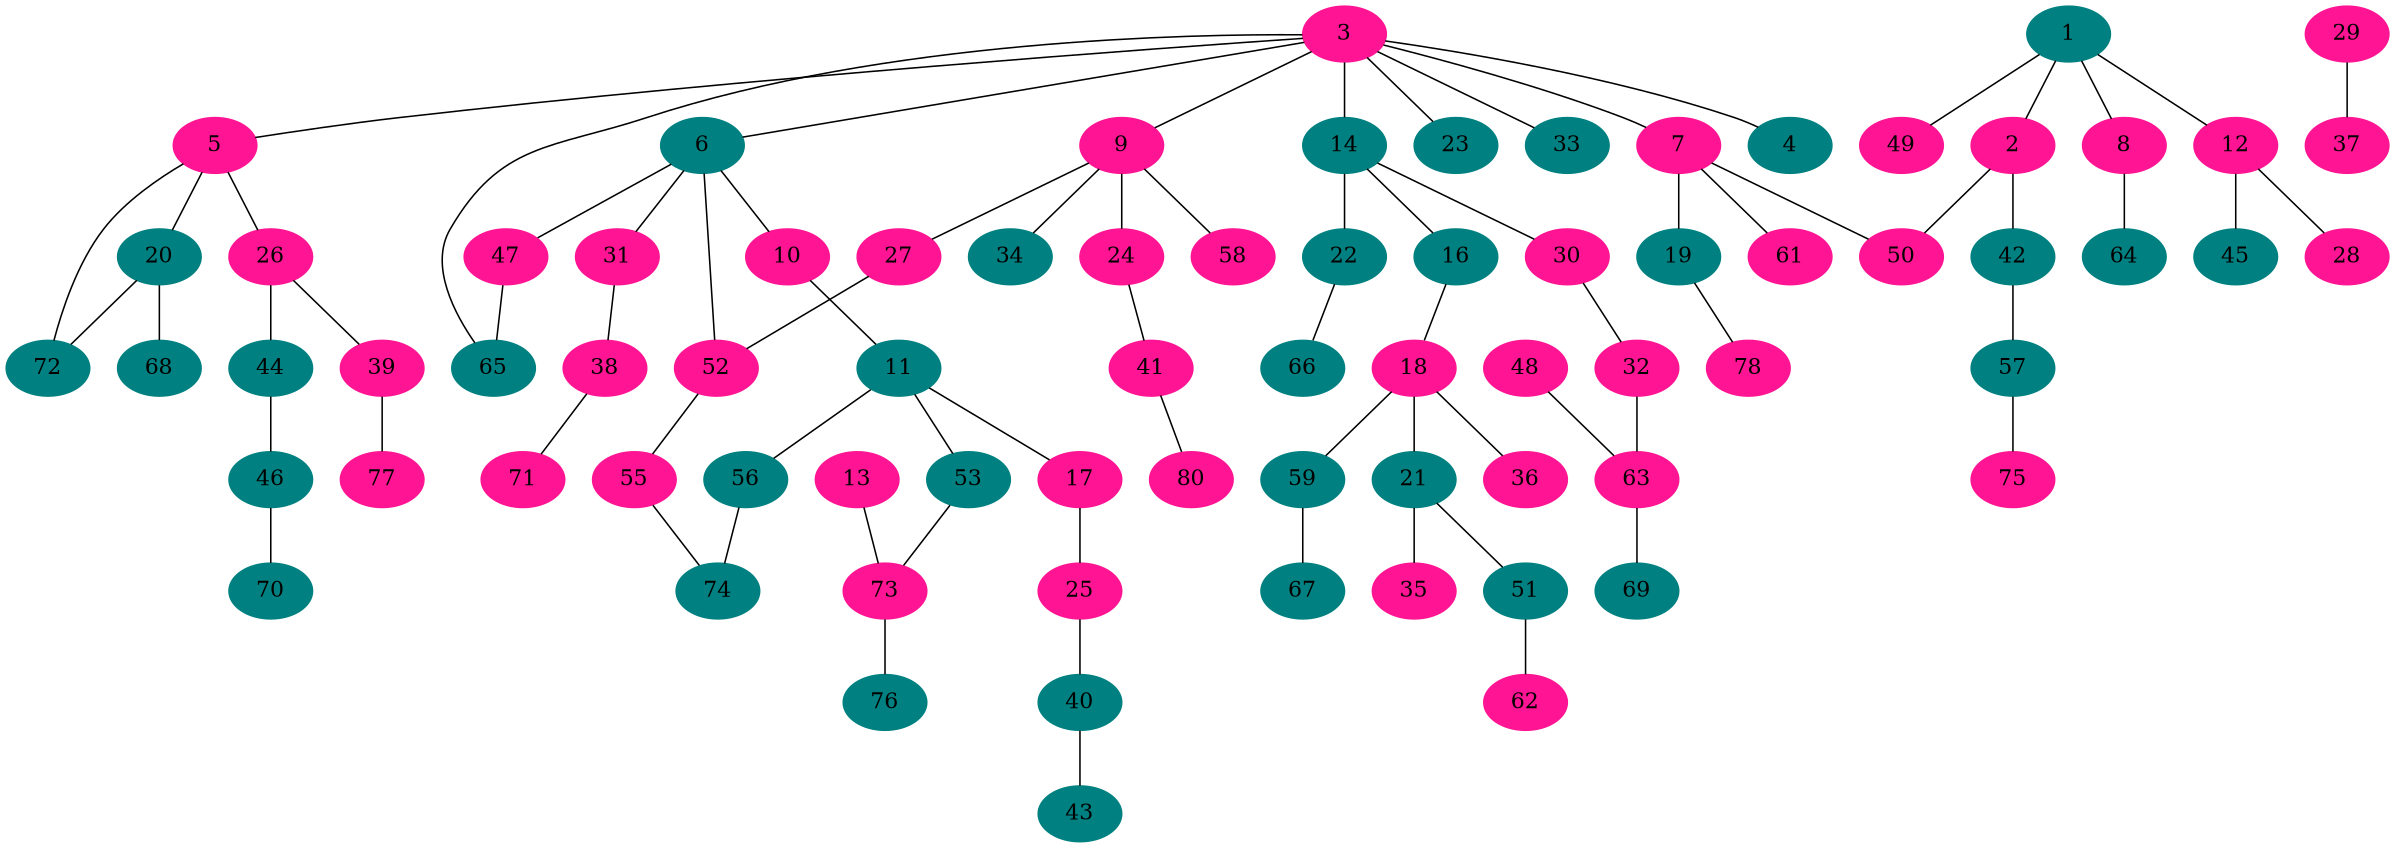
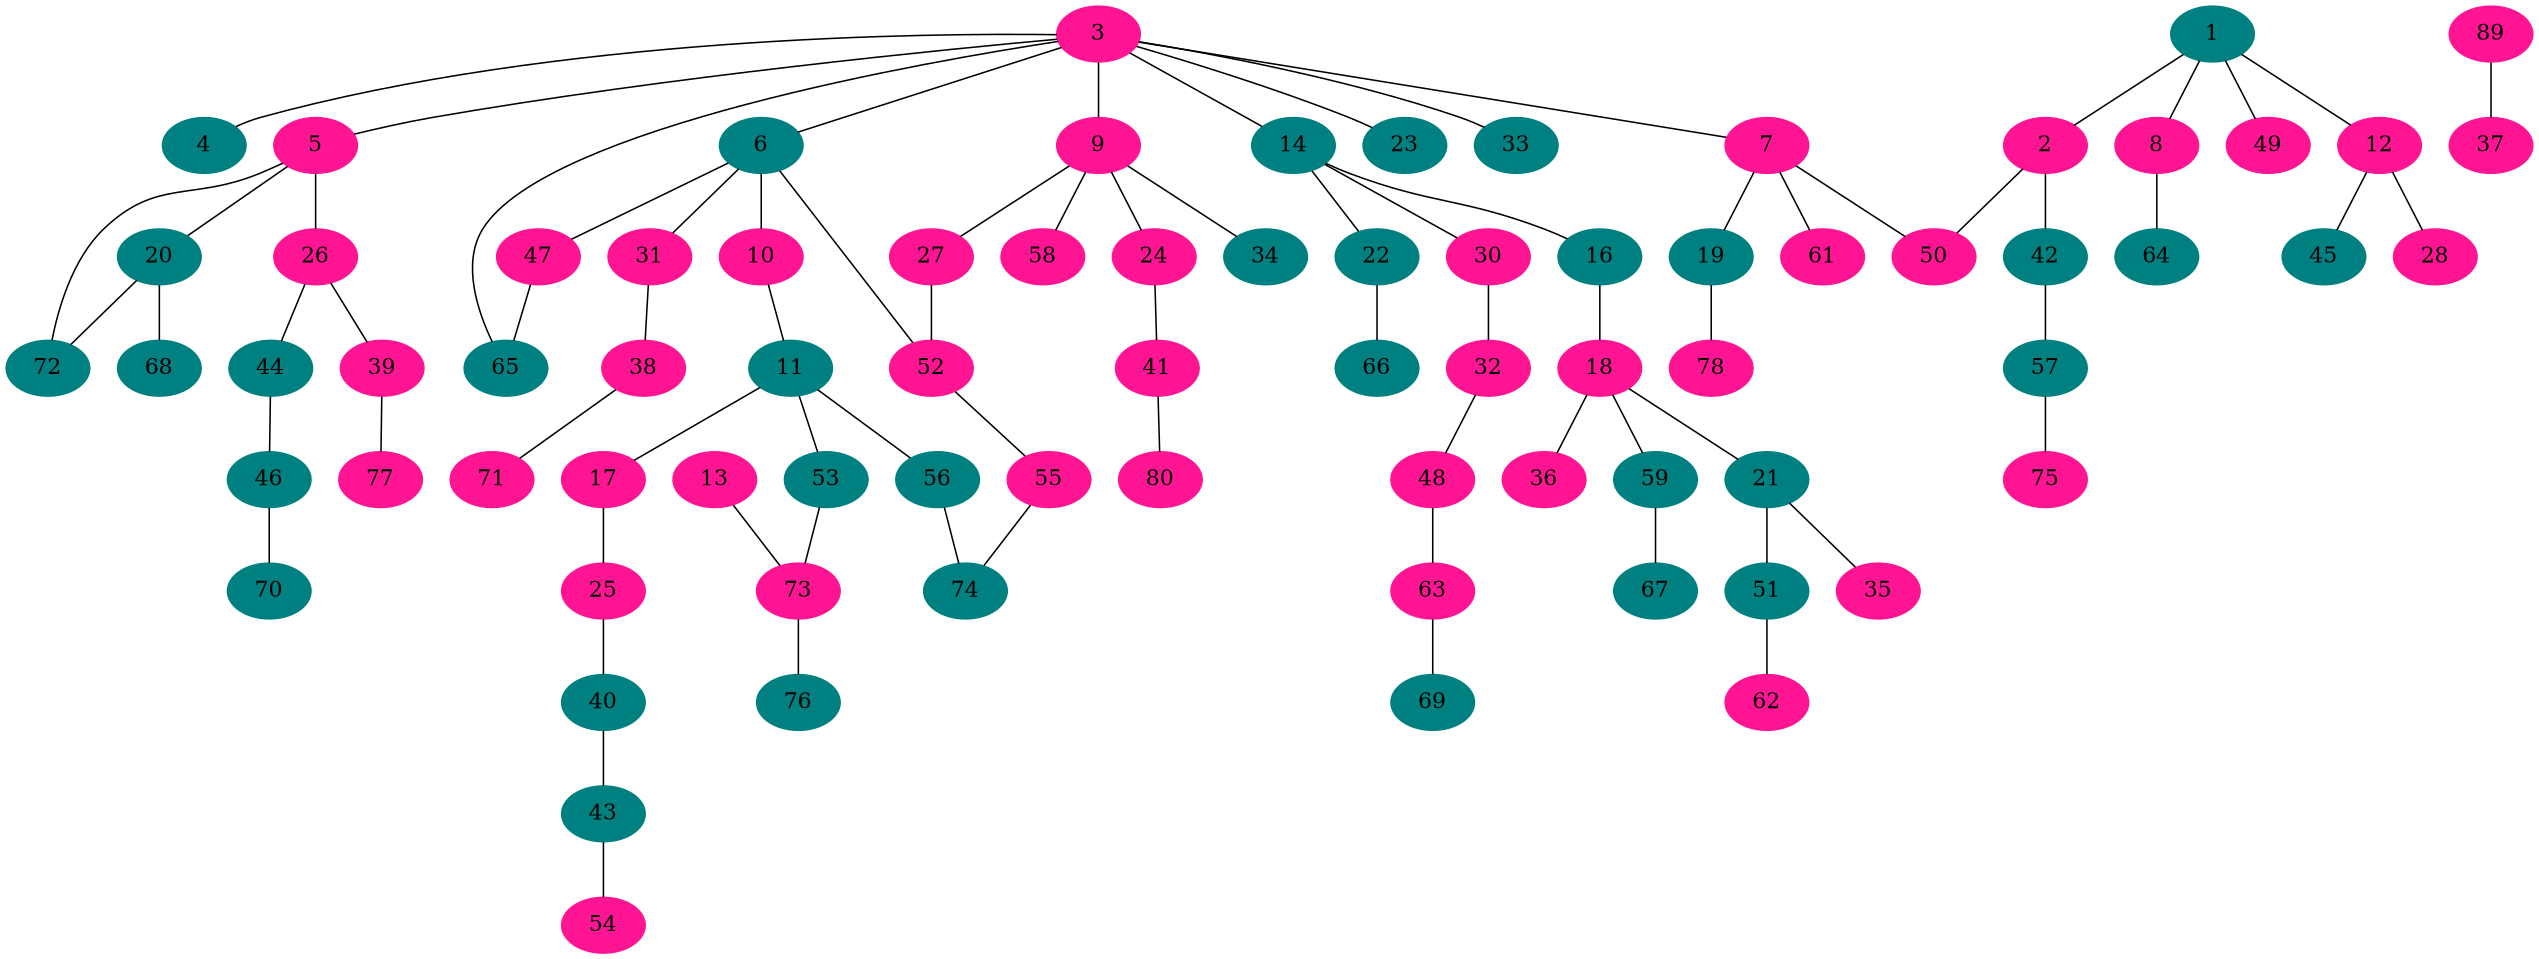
node "29": label "29" -> "89"
edge "32" -- "63": now "32" -- "48"
node "54": added
